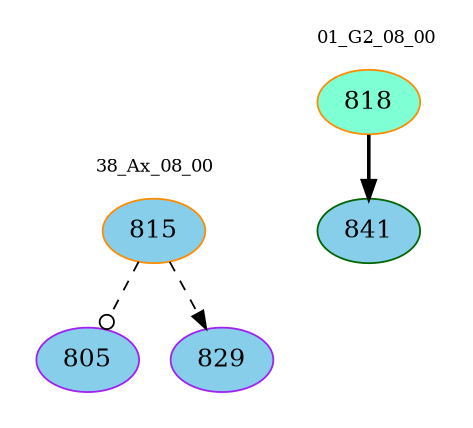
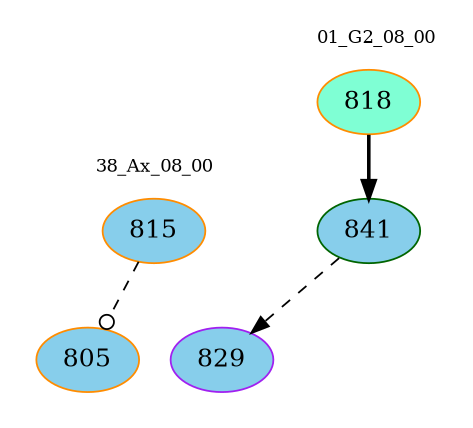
edge "815" -> "829": now "841" -> "829"
node "805": color purple -> darkorange
